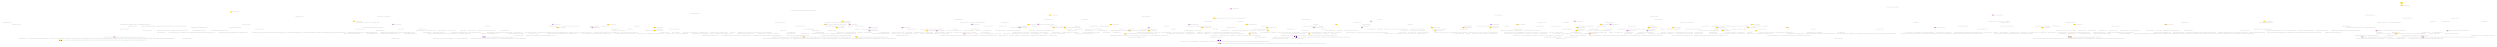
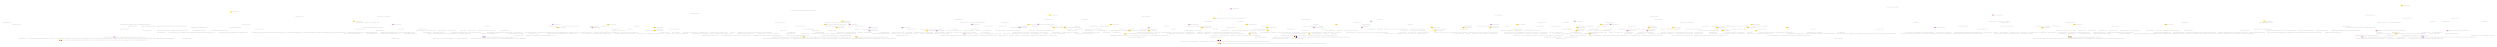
node "__start0": removed
